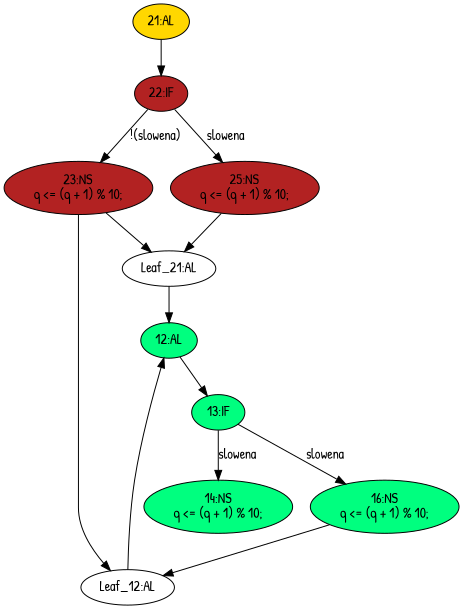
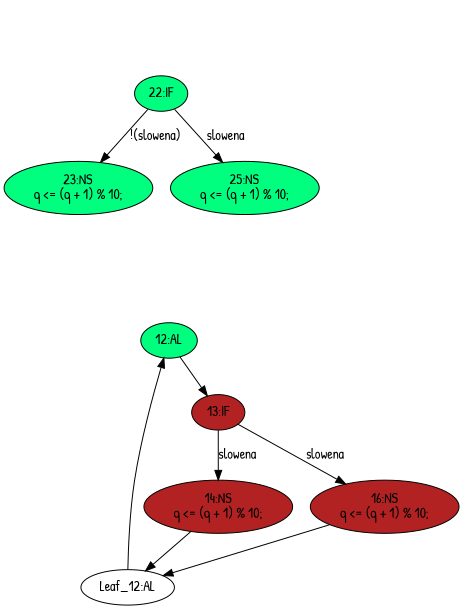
node "21:AL": removed
node "22:IF": fillcolor firebrick -> springgreen
node "23:NS q <= (q + 1) % 10;": fillcolor firebrick -> springgreen
node "25:NS q <= (q + 1) % 10;": fillcolor firebrick -> springgreen
node "Leaf_21:AL": removed
edge "23:NS q <= (q + 1) % 10;" -> "Leaf_12:AL": now "14:NS q <= (q + 1) % 10;" -> "Leaf_12:AL"
node "13:IF": fillcolor springgreen -> firebrick
node "14:NS q <= (q + 1) % 10;": fillcolor springgreen -> firebrick
node "16:NS q <= (q + 1) % 10;": fillcolor springgreen -> firebrick
